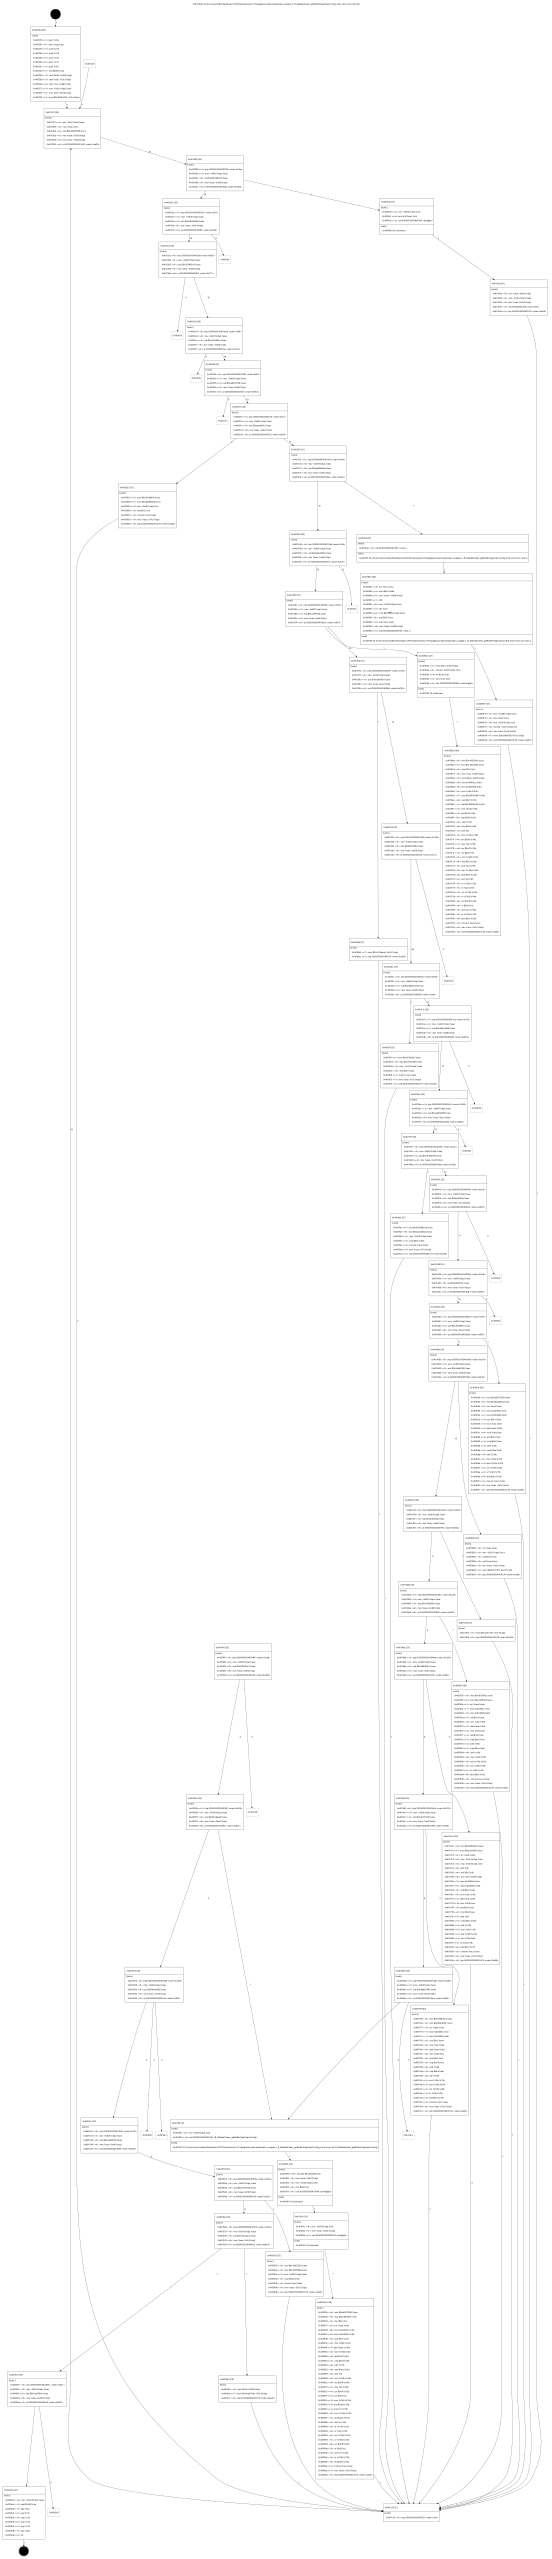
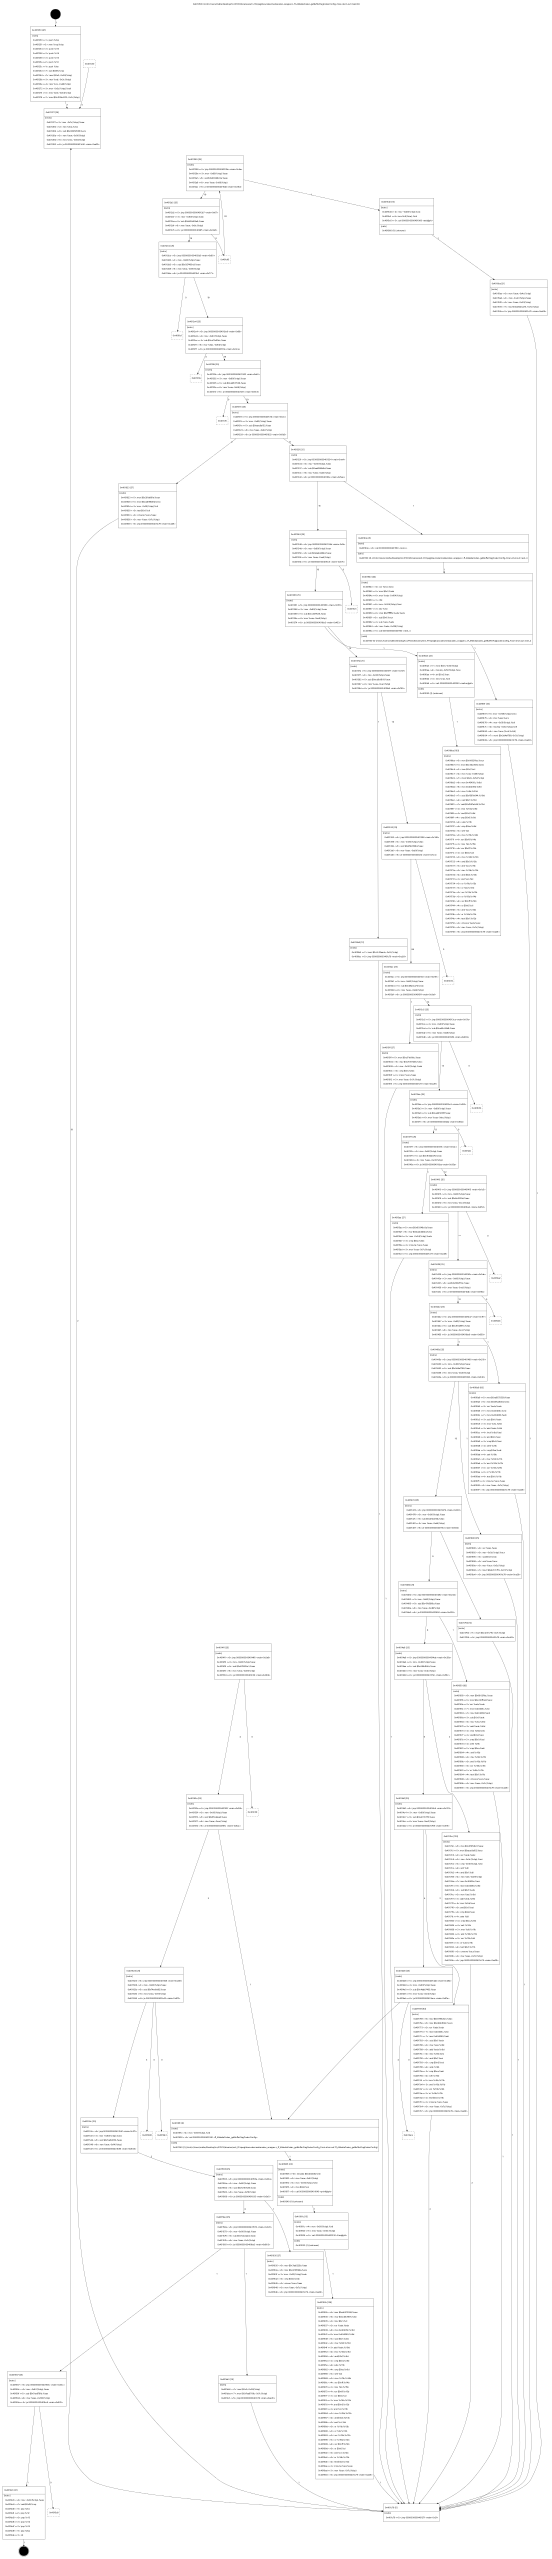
edge "0x40127f [26]" -> "0x401299 [25]": now "0x401af5" -> "0x401299 [25]"
edge "0x401635 [27]" -> "0x401c79 [5]": removed, label "1"
